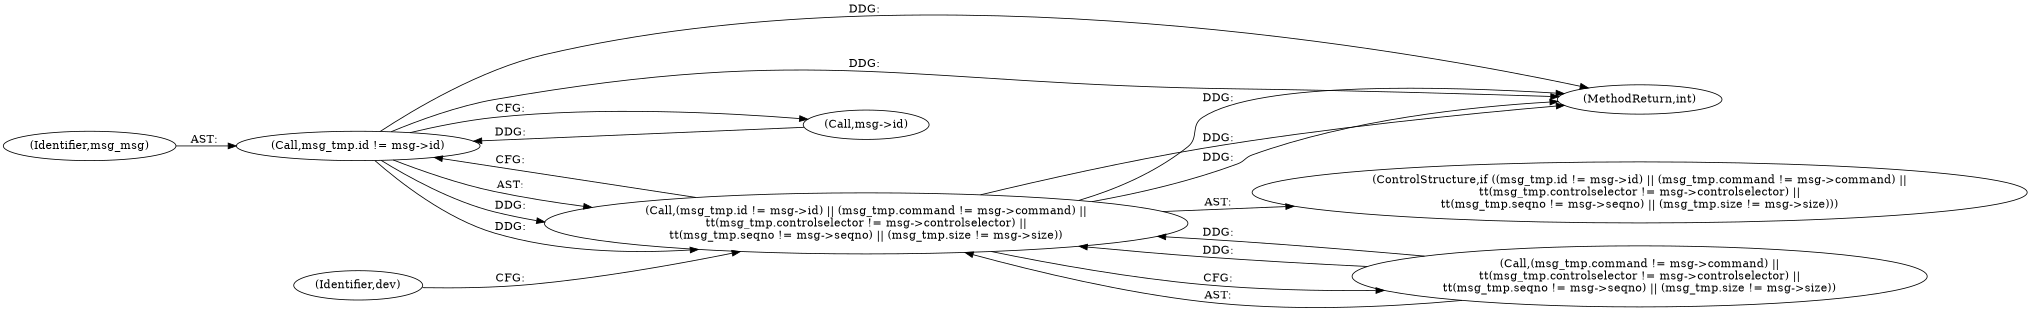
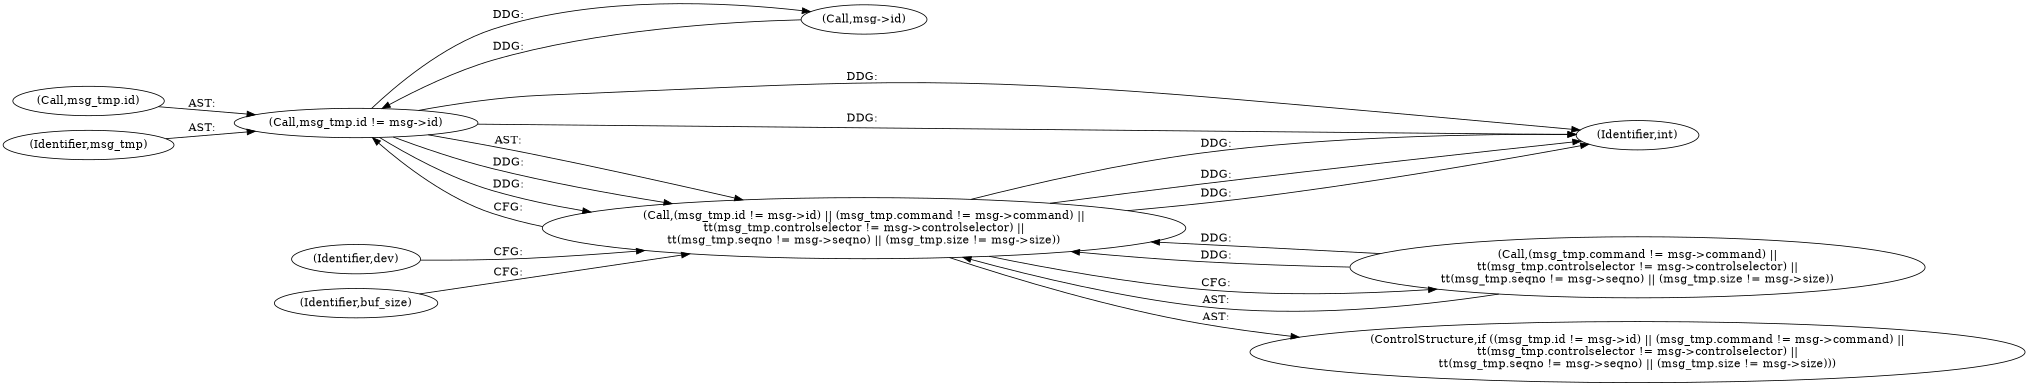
node "(MethodReturn,int)": label "(MethodReturn,int)" -> "(Identifier,int)"
node "(Call,msg_tmp.id)": added
edge "(Call,msg_tmp.id != msg->id)" -> "(Call,msg->id)": label "CFG: " -> "DDG: "
node "(Identifier,msg_msg)": label "(Identifier,msg_msg)" -> "(Identifier,msg_tmp)"
node "(Identifier,buf_size)": added
